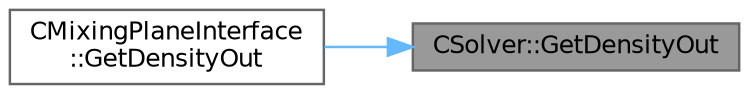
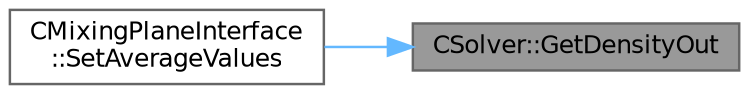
node "CMixingPlaneInterface ::GetDensityOut": label "CMixingPlaneInterface ::GetDensityOut" -> "CMixingPlaneInterface ::SetAverageValues"
